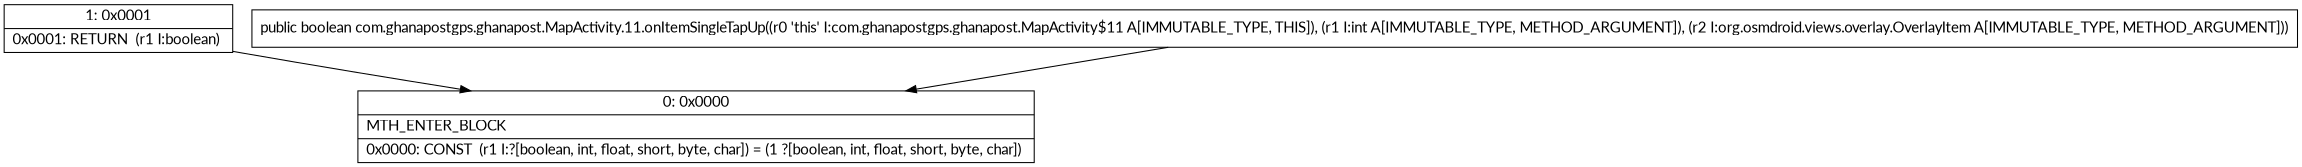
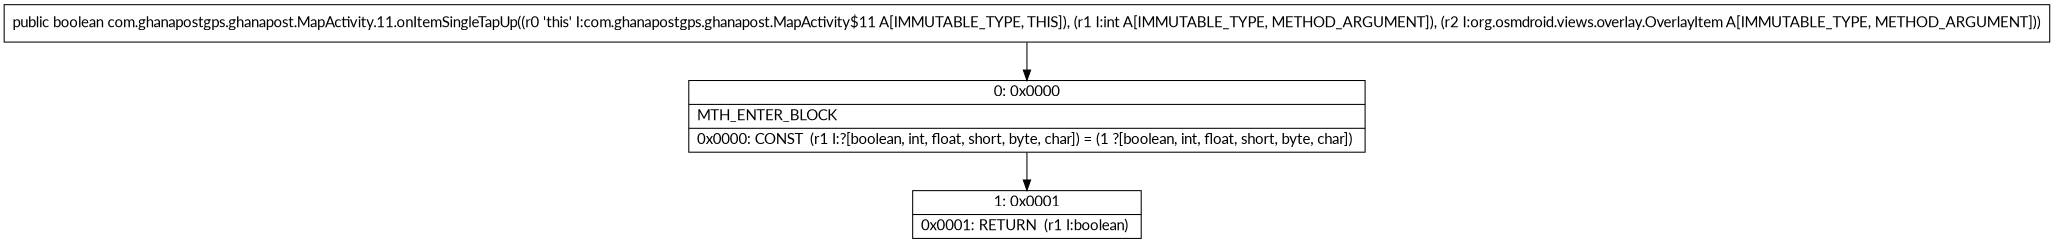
edge "1: 0x0001" -> "0: 0x0000": reversed
